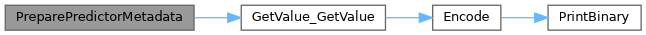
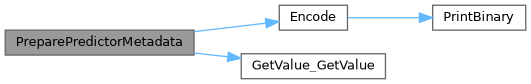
edge "GetValue_GetValue" -> "Encode": now "PreparePredictorMetadata" -> "Encode"
